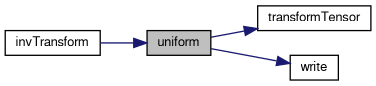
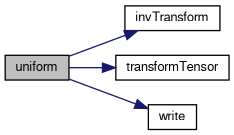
edge "invTransform" -> "uniform": reversed
